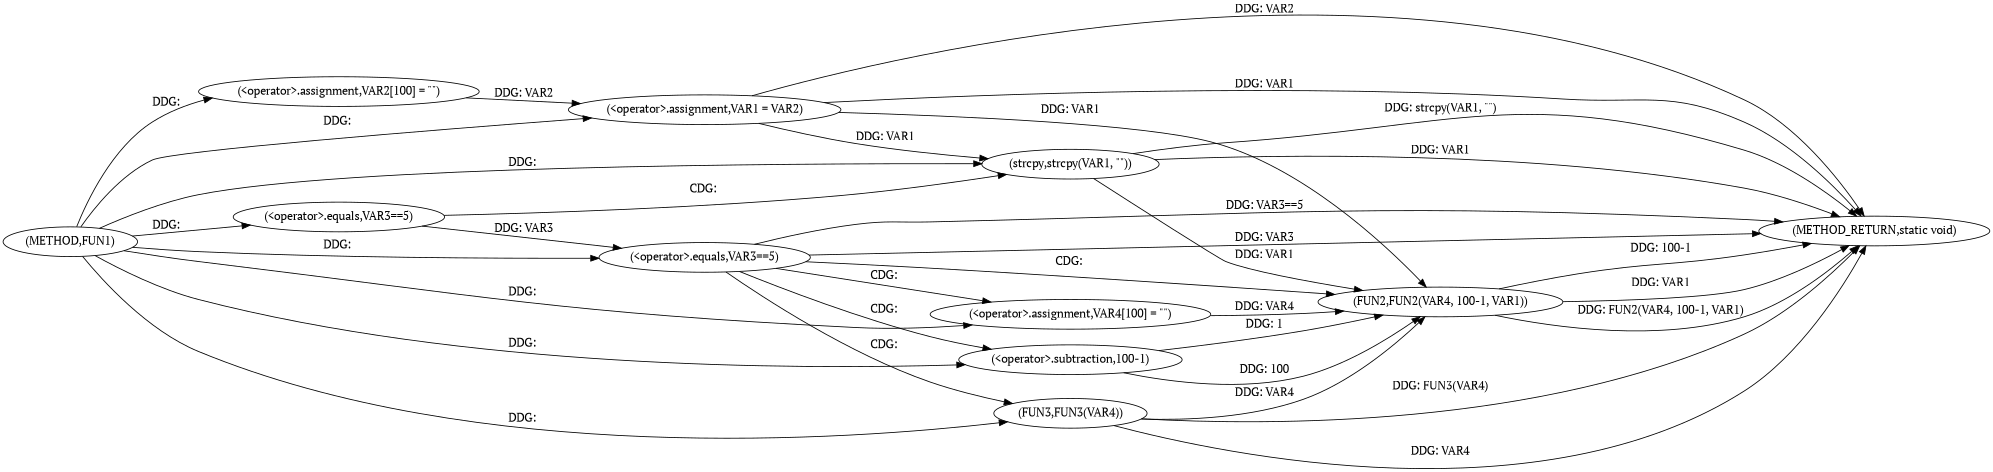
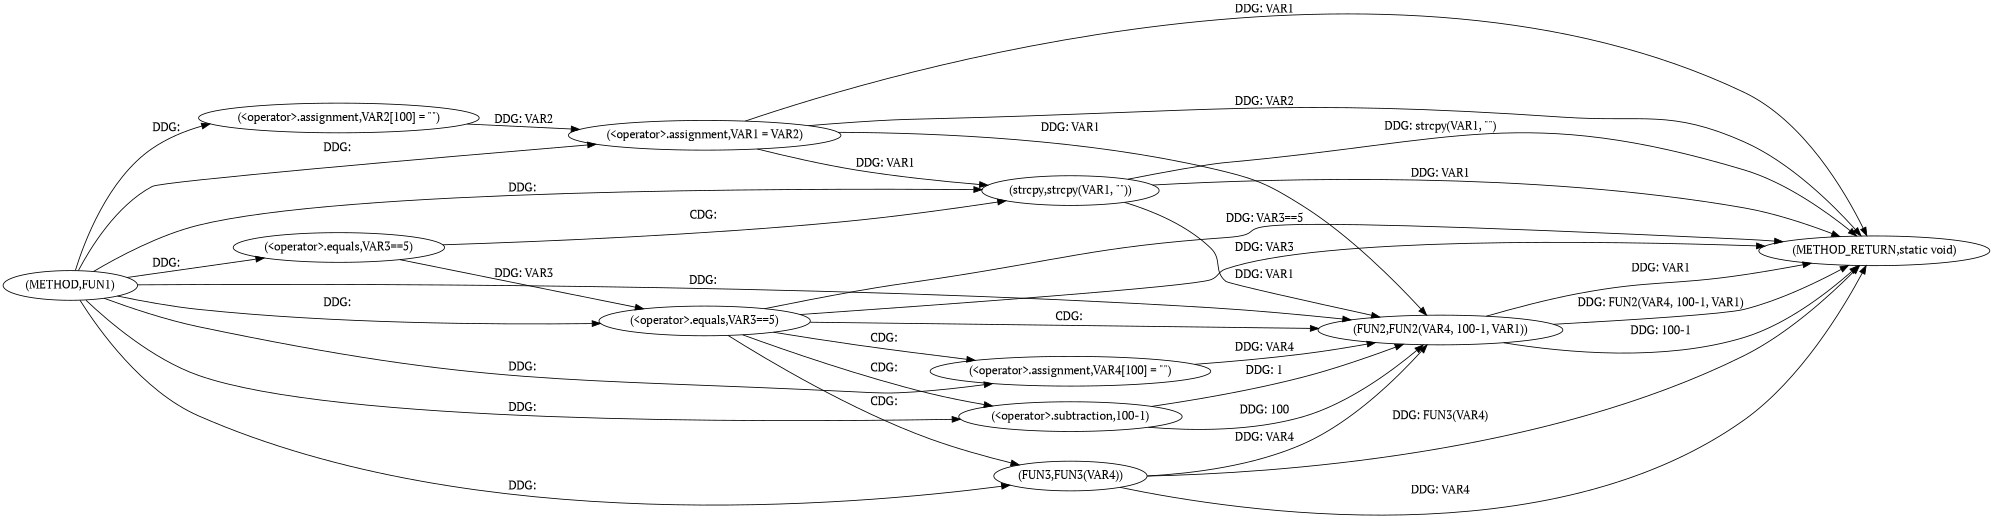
edge "(METHOD,FUN1)" -> "(FUN2,FUN2(VAR4, 100-1, VAR1))": added, label "DDG:"
